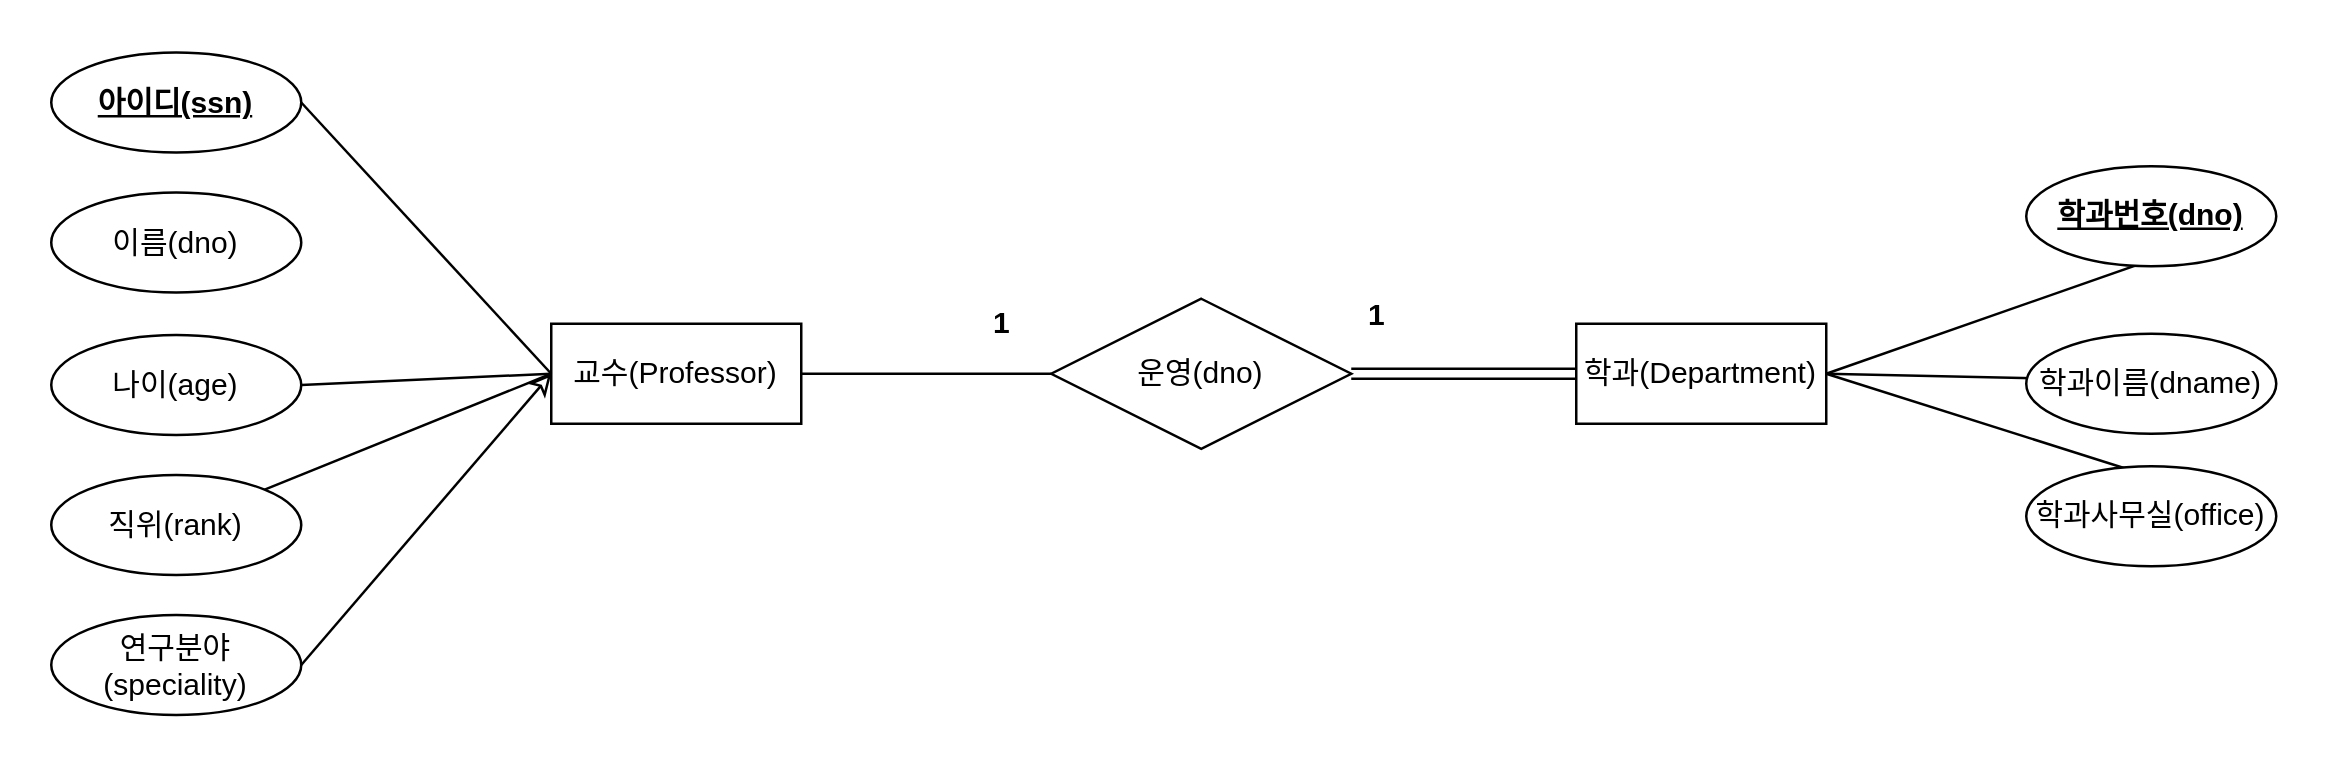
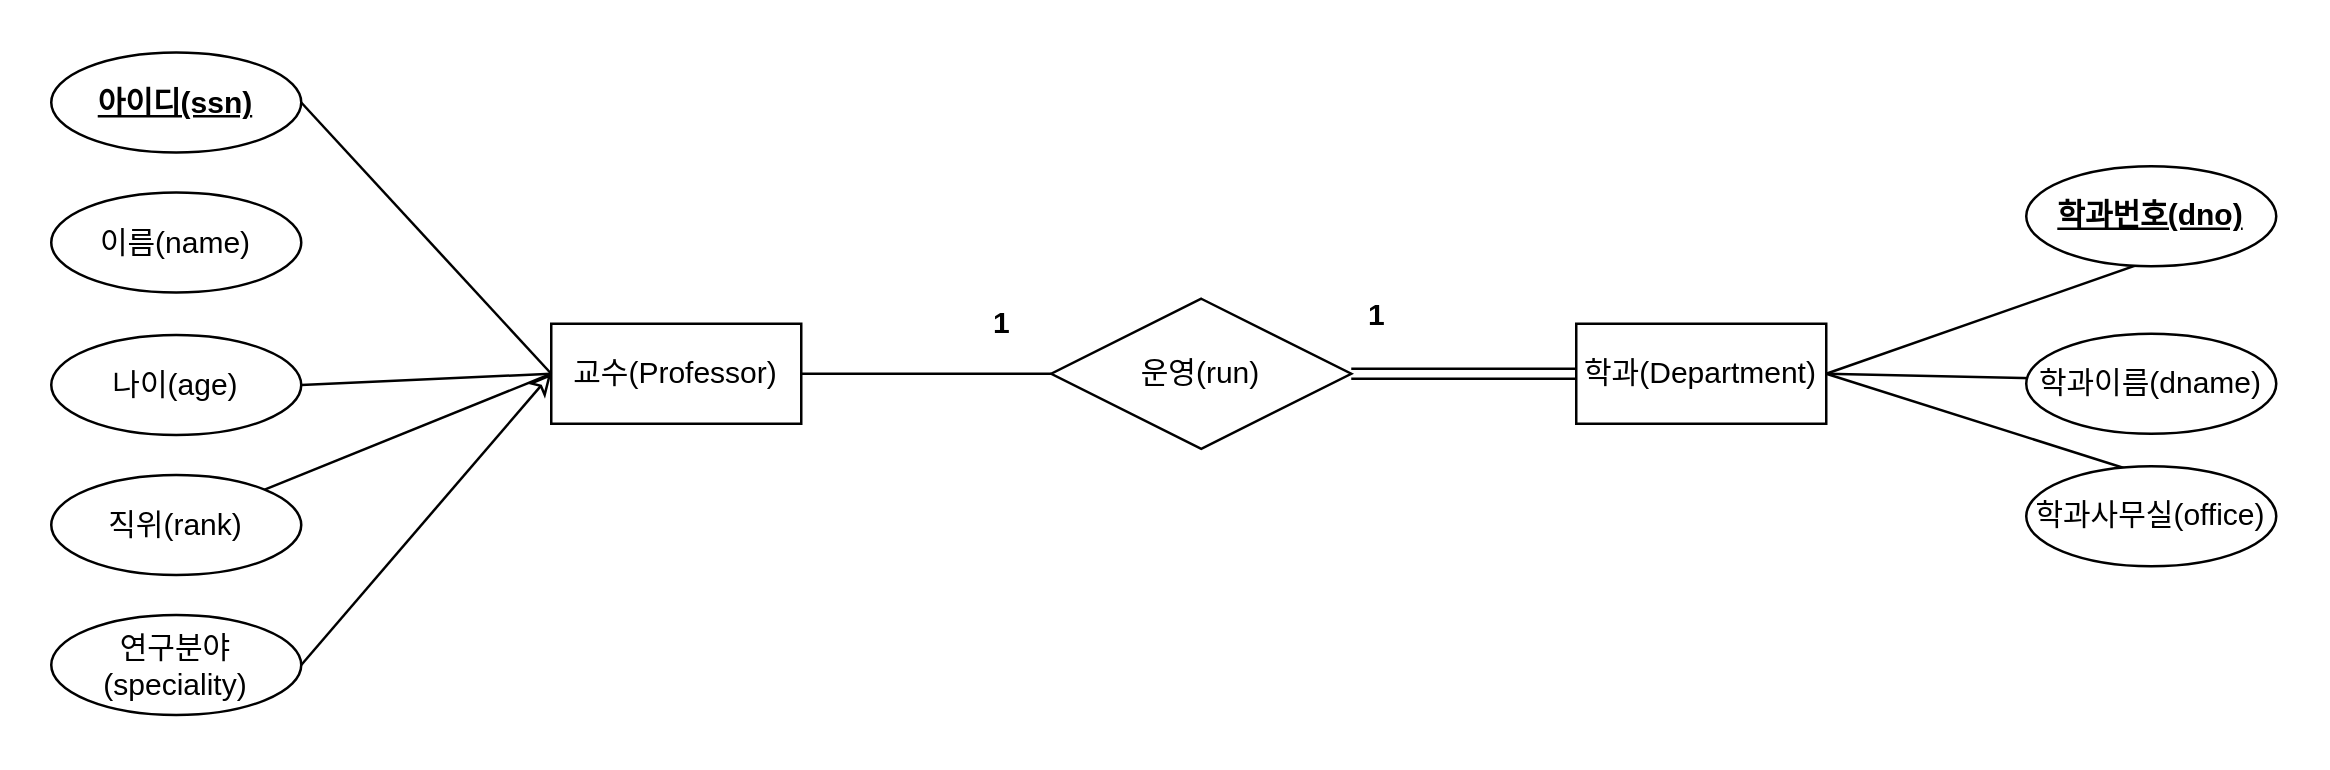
node "이름(dno)": label "이름(dno)" -> "이름(name)"
node "운영(dno)": label "운영(dno)" -> "운영(run)"
